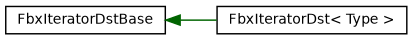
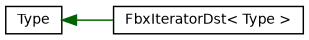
node "FbxIteratorDstBase": label "FbxIteratorDstBase" -> "Type"
